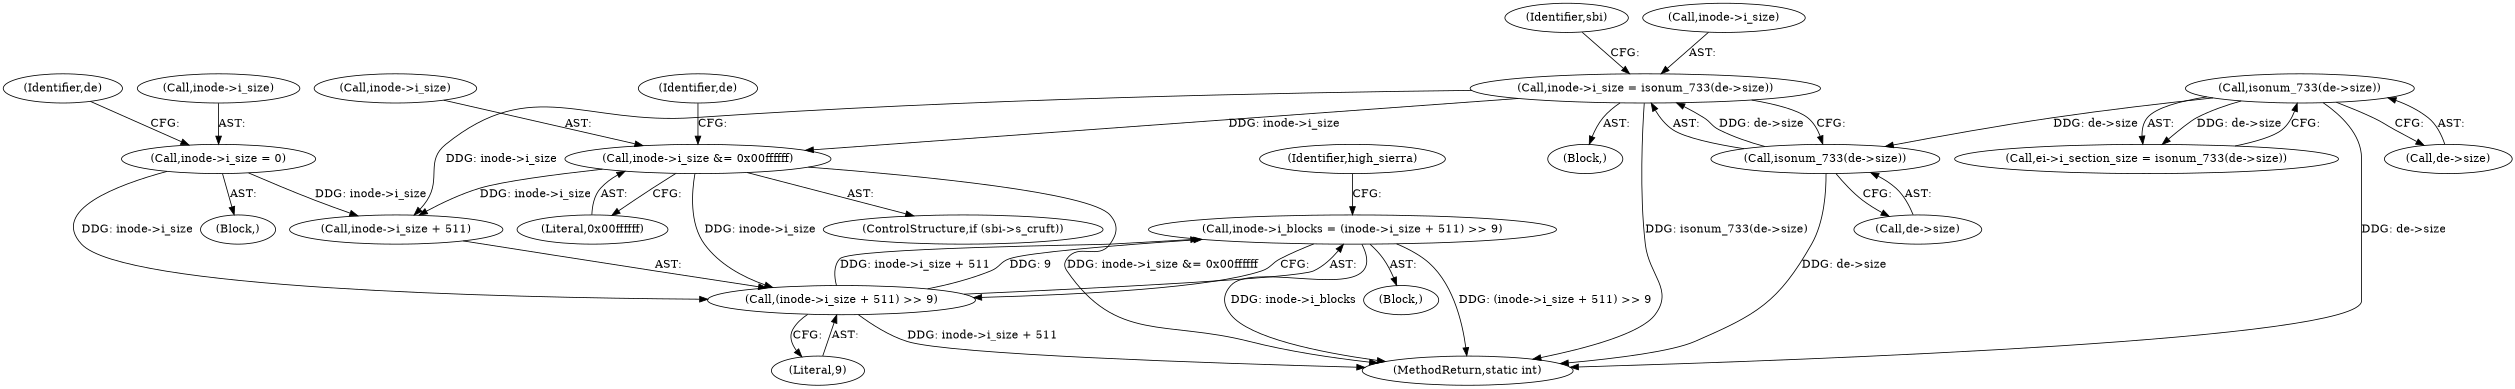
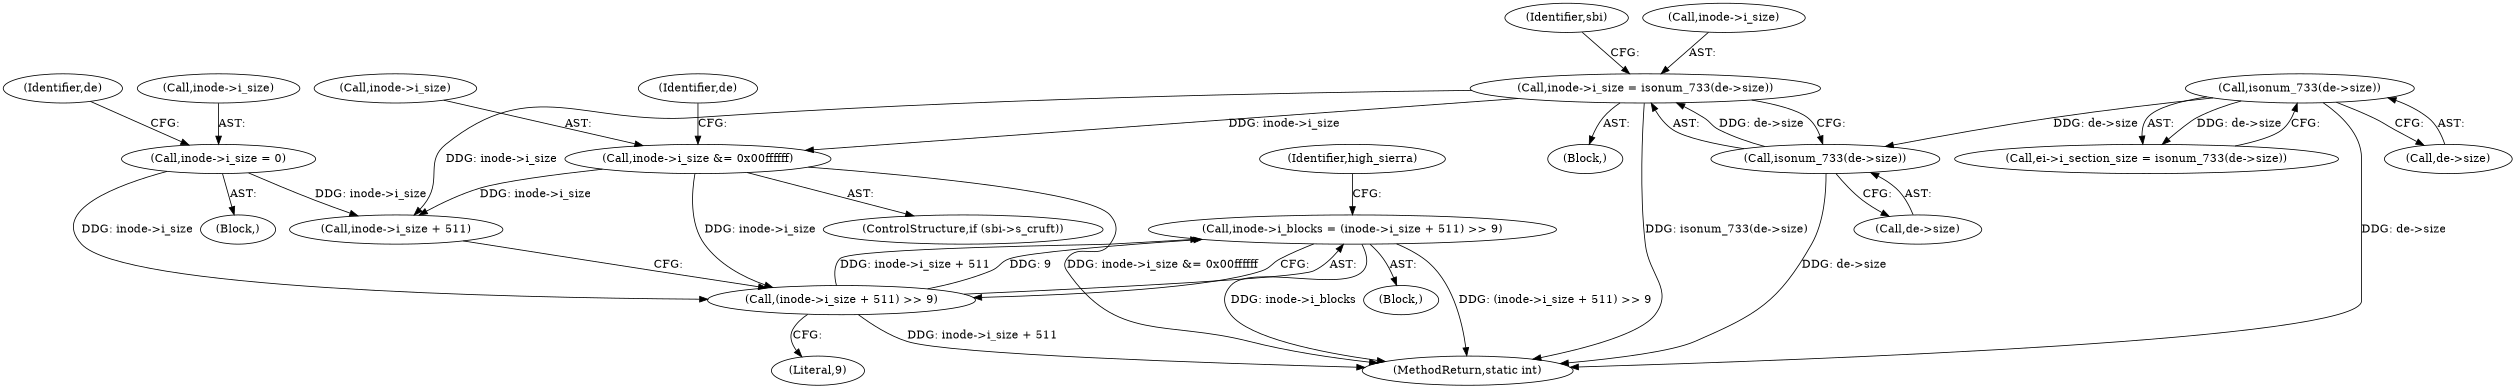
node "(Literal,0x00ffffff)": removed
edge "(Call,inode->i_size + 511)" -> "(Call,(inode->i_size + 511) >> 9)": label "AST: " -> "CFG: "
edge "(Literal,9)" -> "(Call,(inode->i_size + 511) >> 9)": removed, label "AST:"
